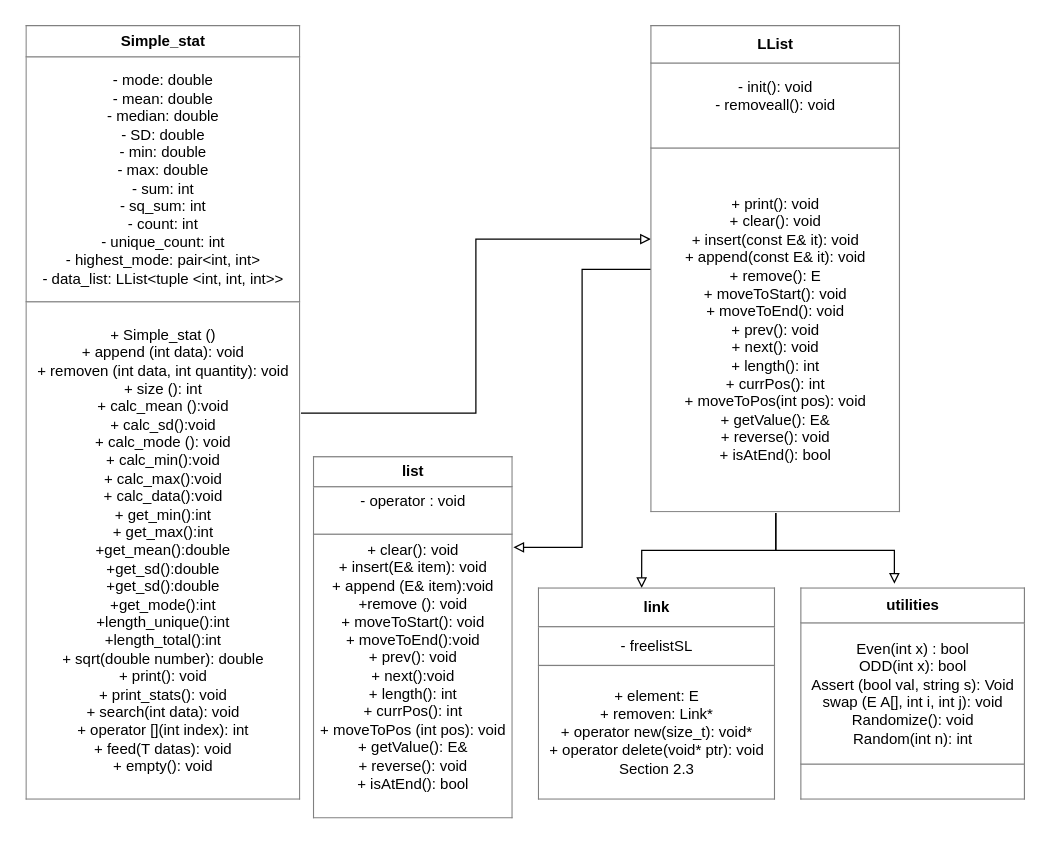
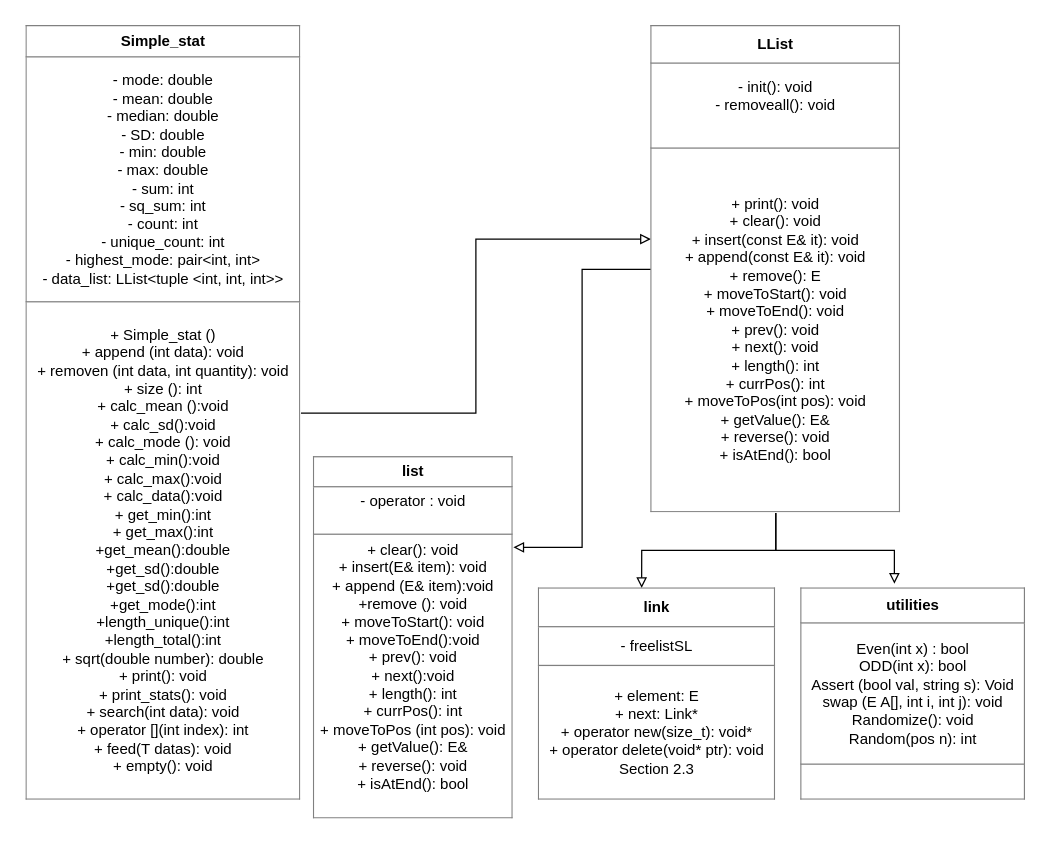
node "link - freelistSL + element: E + removen: Link* + operator new(size_t): void* + operator delete(void* ptr): void Section 2.3": label "link - freelistSL + element: E + removen: Link* + operator new(size_t): void* + operator delete(void* ptr): void Section 2.3" -> "link - freelistSL + element: E + next: Link* + operator new(size_t): void* + operator delete(void* ptr): void Section 2.3"
node "utilities Even(int x) : bool ODD(int x): bool Assert (bool val, string s): Void swap (E A[], int i, int j): void Randomize(): void Random(int n): int": label "utilities Even(int x) : bool ODD(int x): bool Assert (bool val, string s): Void swap (E A[], int i, int j): void Randomize(): void Random(int n): int" -> "utilities Even(int x) : bool ODD(int x): bool Assert (bool val, string s): Void swap (E A[], int i, int j): void Randomize(): void Random(pos n): int"
